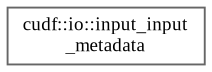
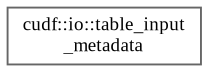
node "cudf::io::input_input _metadata": label "cudf::io::input_input _metadata" -> "cudf::io::table_input _metadata"
